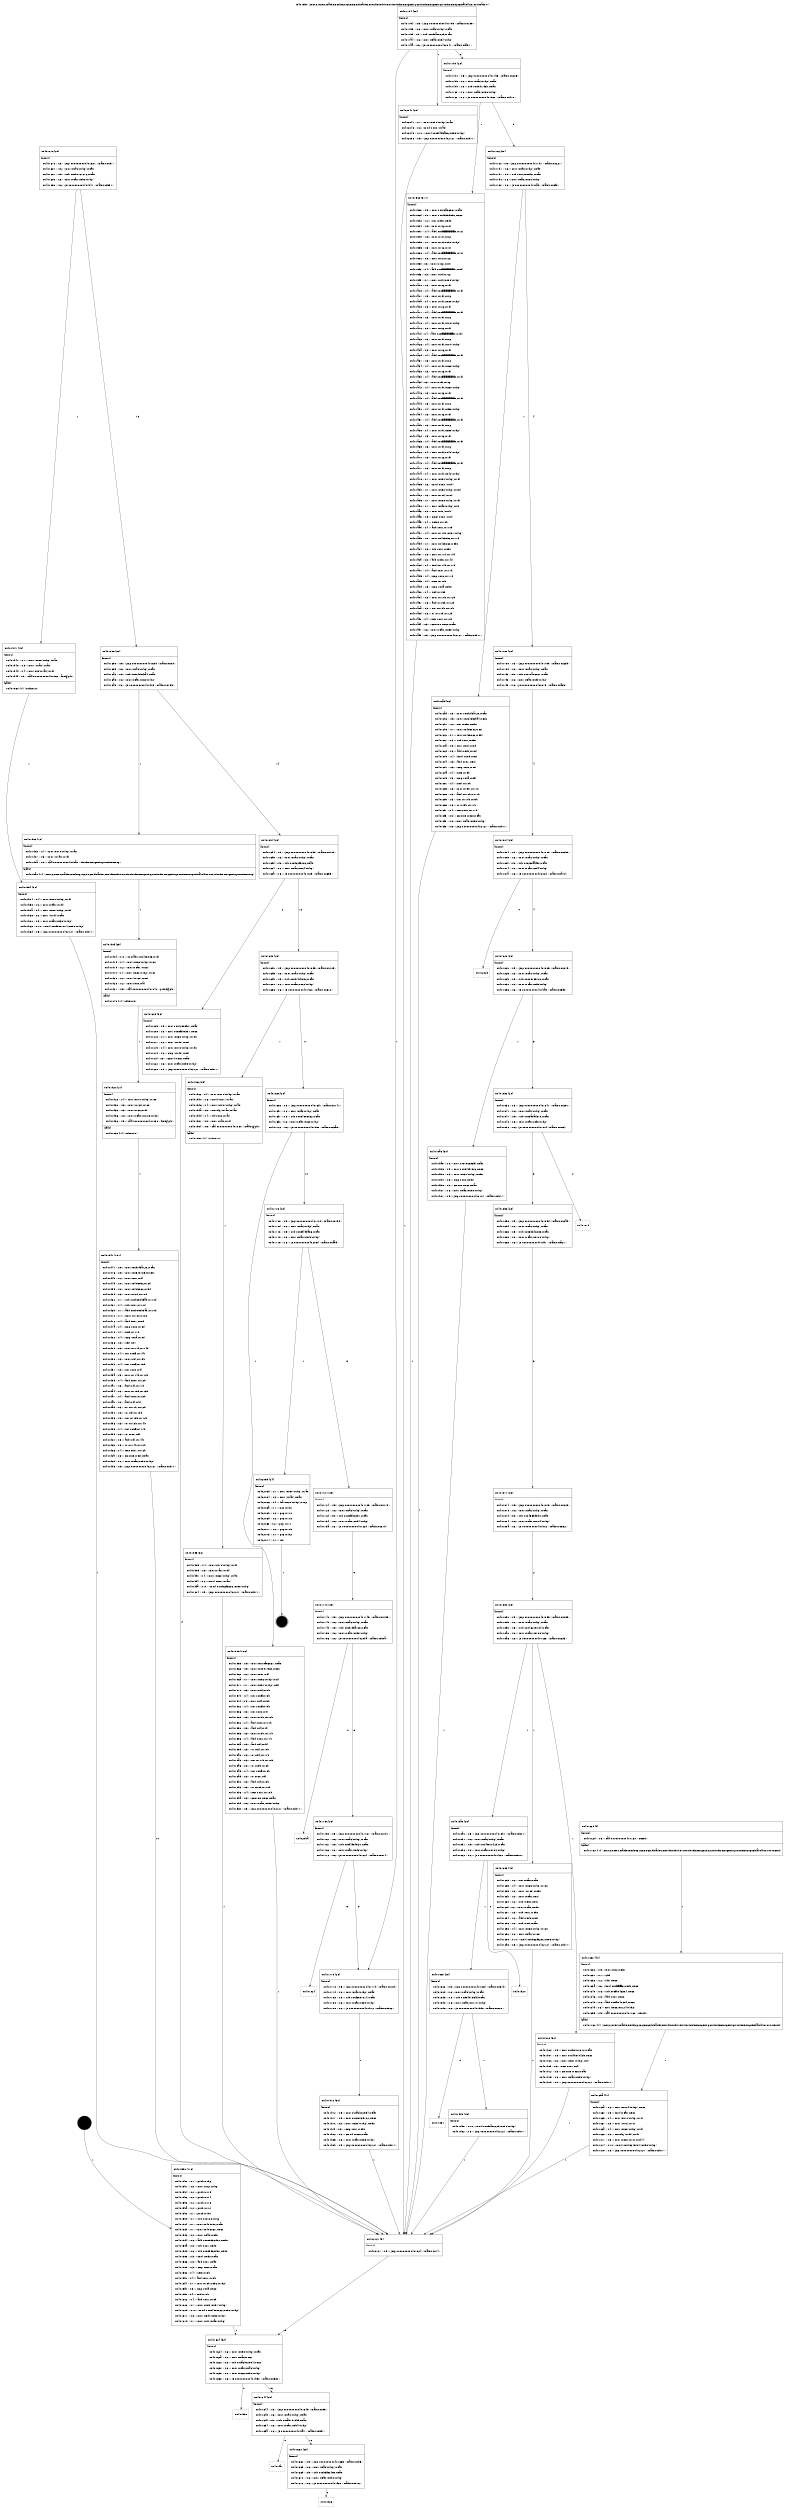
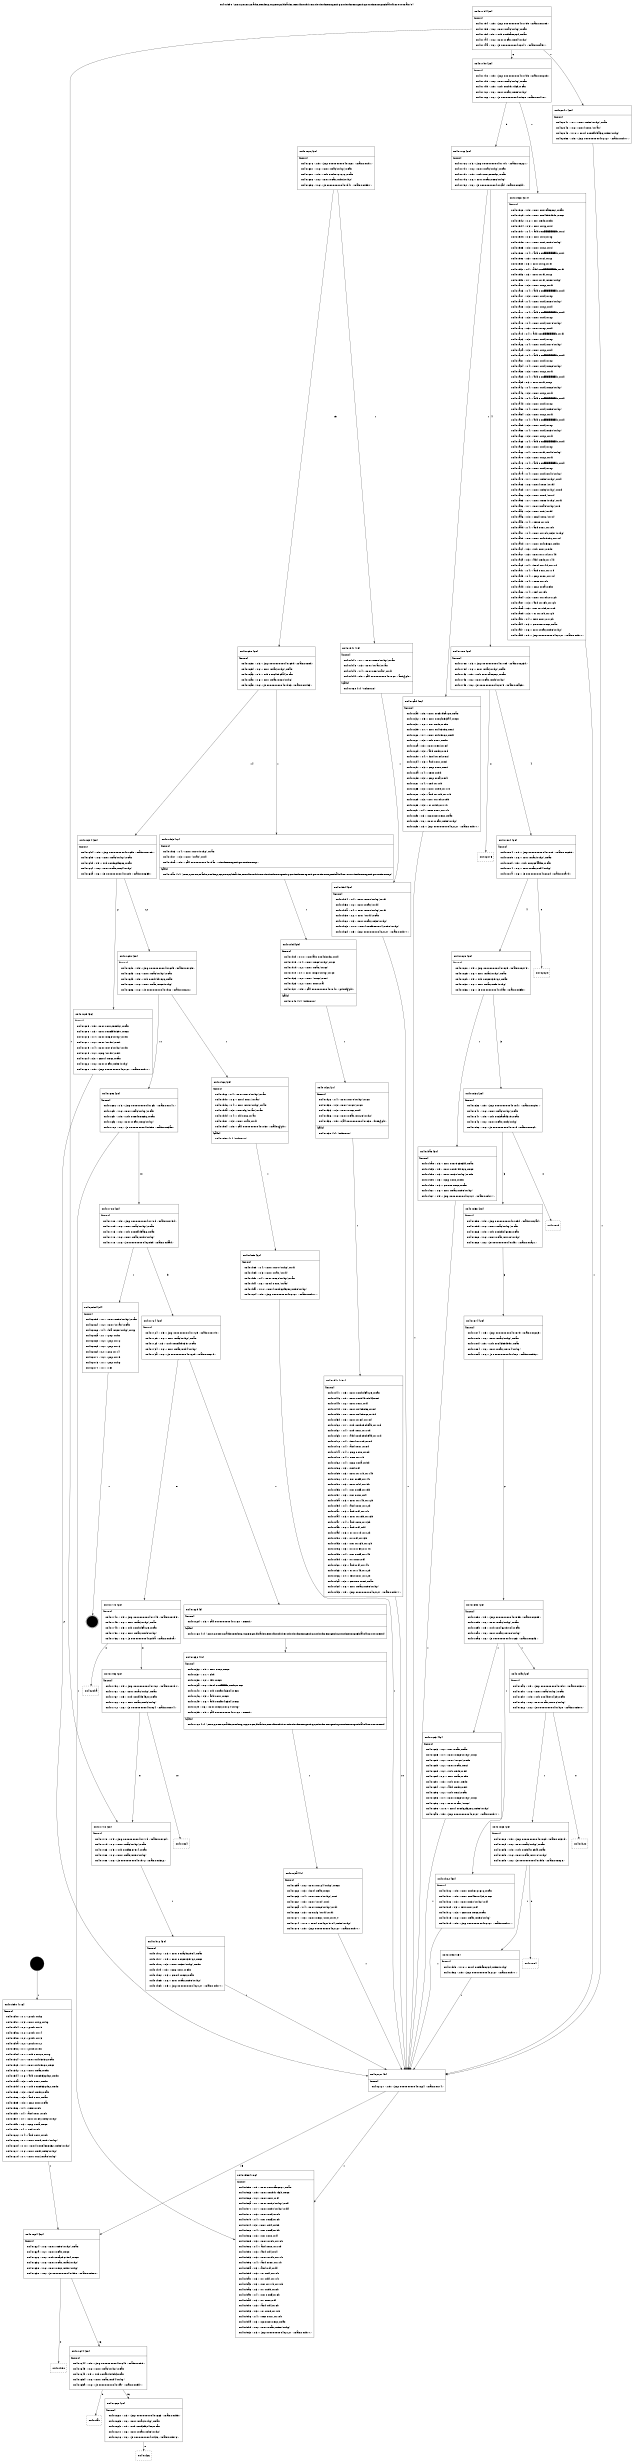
node "0x402075": added
edge "0x401724 [28]" -> "0x401c2d [5]": added, label "1"
edge "0x40195e [106]" -> "0x402127 [5]": reversed
